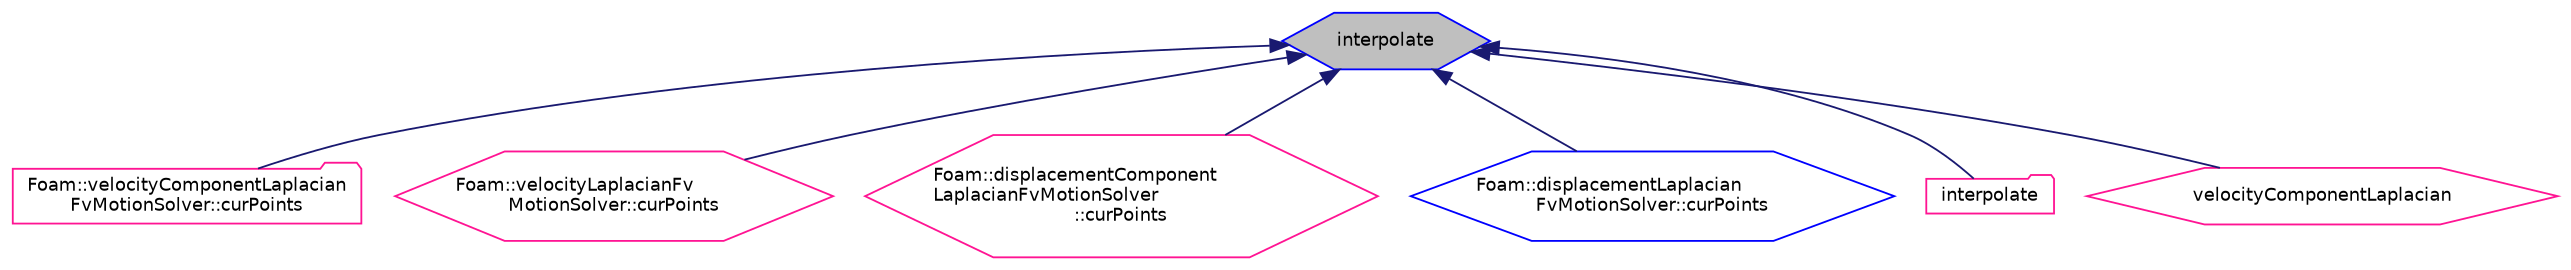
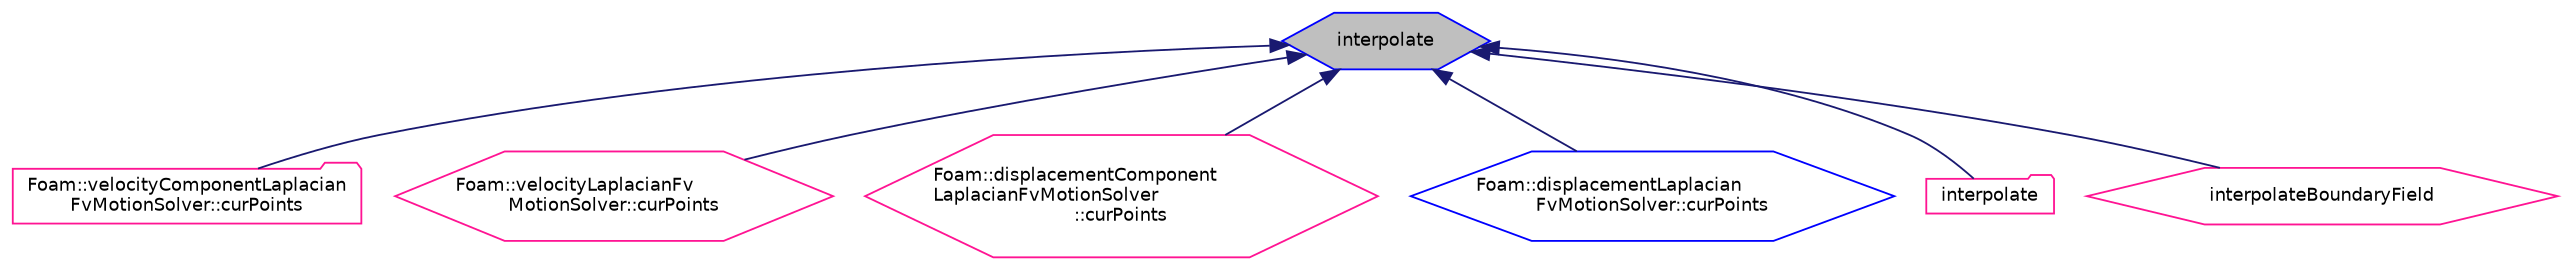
node "velocityComponentLaplacian": label "velocityComponentLaplacian" -> "interpolateBoundaryField"
